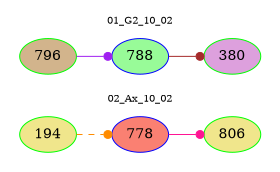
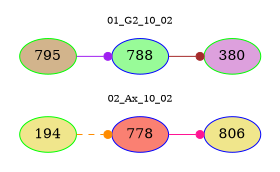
node "796": label "796" -> "795"
node "806": color green -> blue
